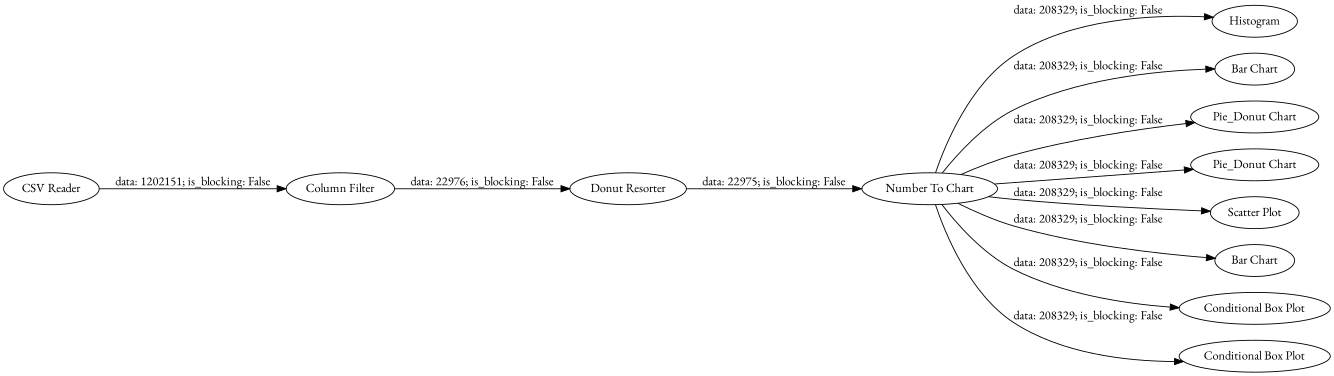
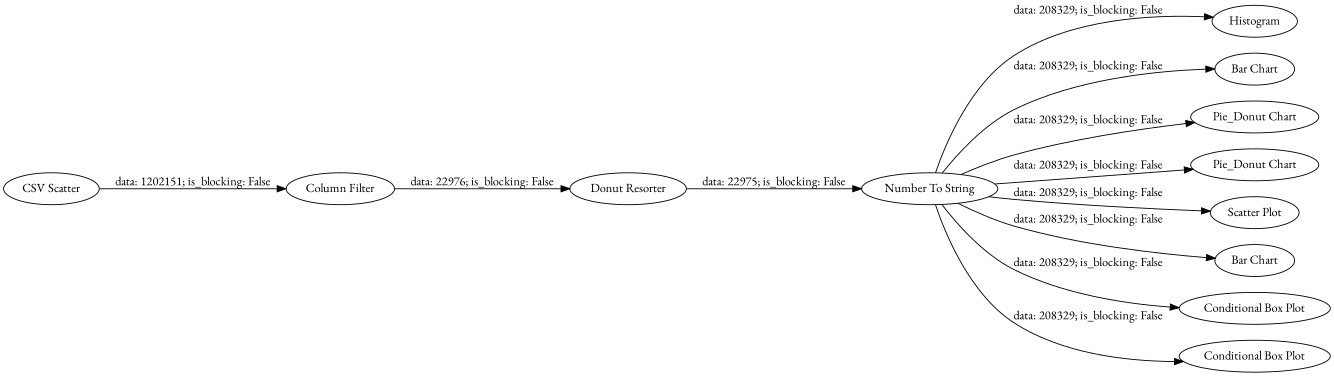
node "CSV Reader": label "CSV Reader" -> "CSV Scatter"
node "Number To Chart": label "Number To Chart" -> "Number To String"
